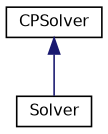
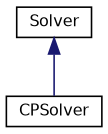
edge "Solver" -> "CPSolver": reversed
